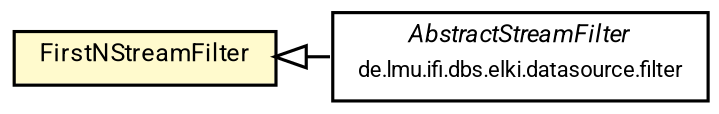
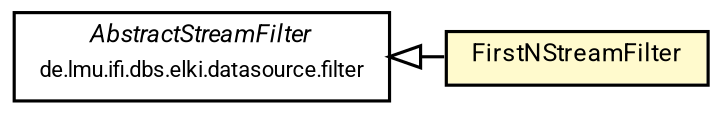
edge "AbstractStreamFilter" -> "FirstNStreamFilter": reversed
